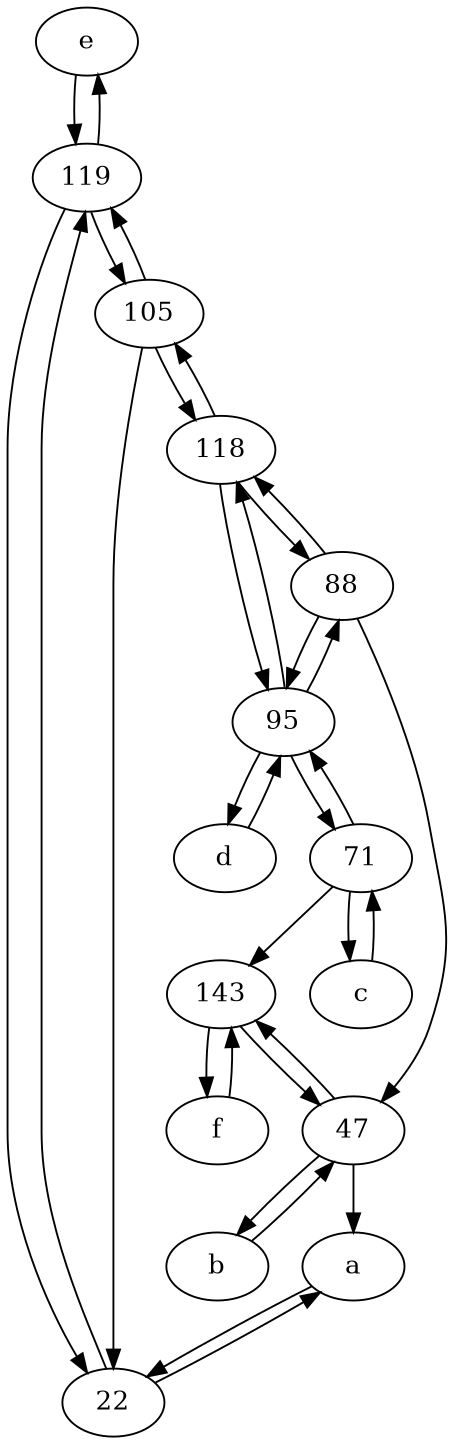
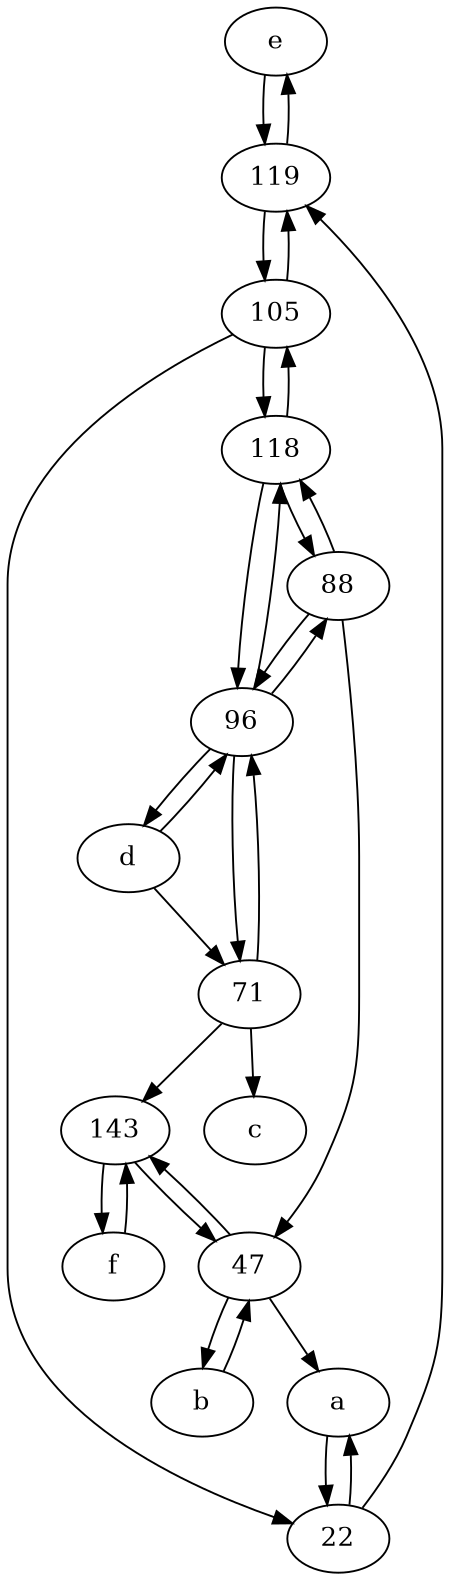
node "95": label "95" -> "96"
edge "119" -> "22": removed
edge "c" -> "71": now "d" -> "71"
